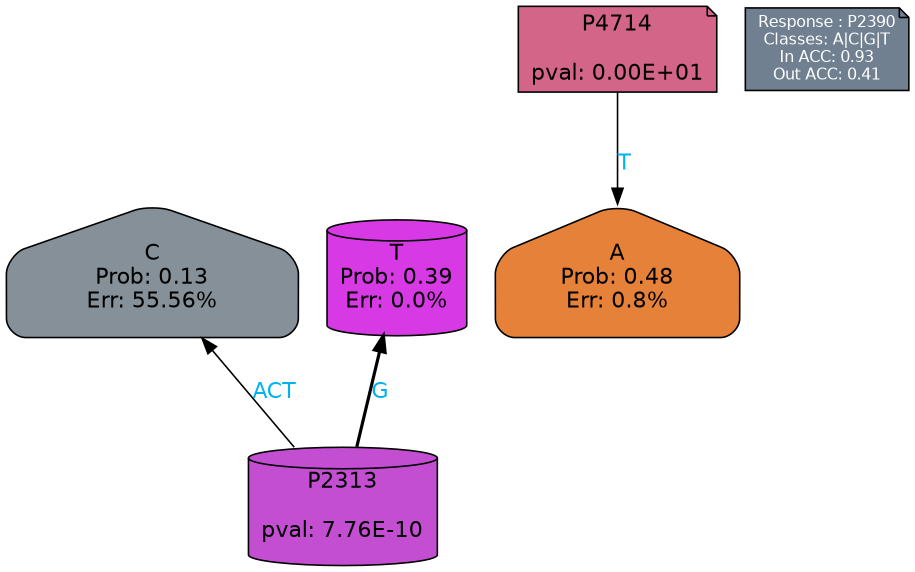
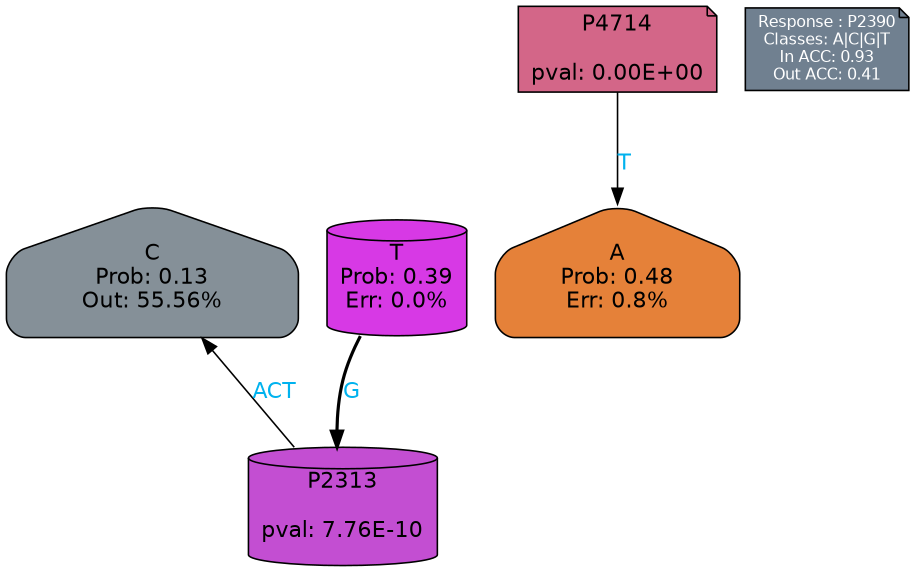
node "P4714 pval: 0.00E+01": label "P4714 pval: 0.00E+01" -> "P4714 pval: 0.00E+00"
node "C Prob: 0.13 Err: 55.56%": label "C Prob: 0.13 Err: 55.56%" -> "C Prob: 0.13 Out: 55.56%"
edge "P2313 pval: 7.76E-10" -> "T Prob: 0.39 Err: 0.0%": reversed
